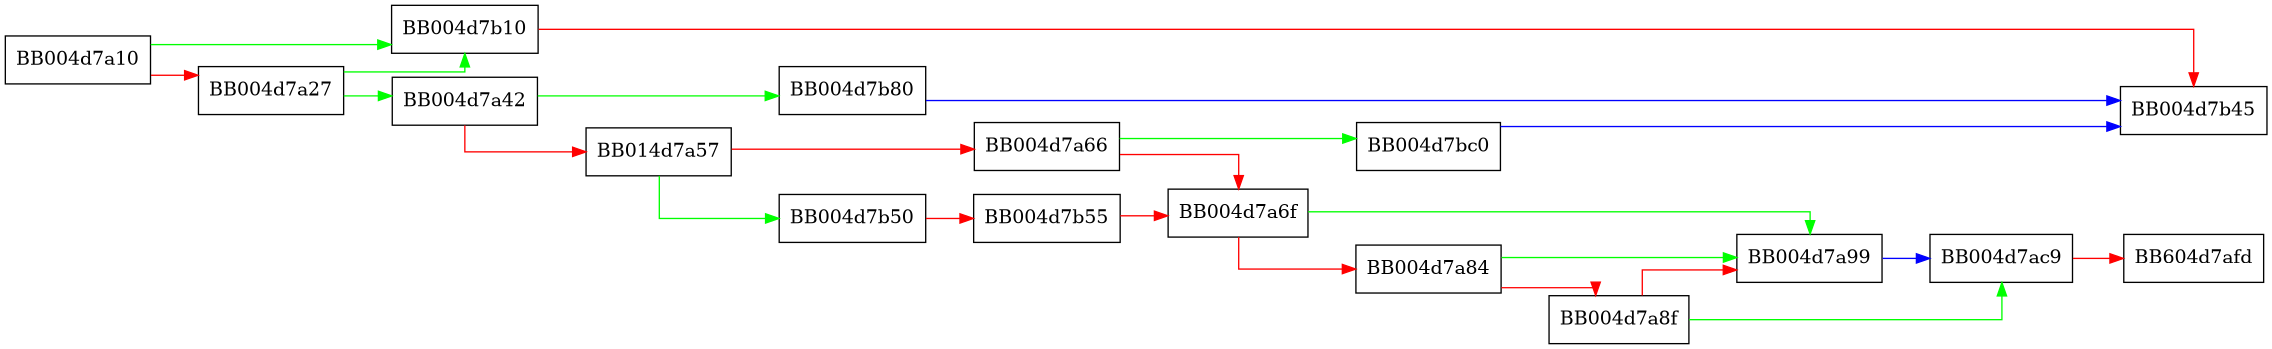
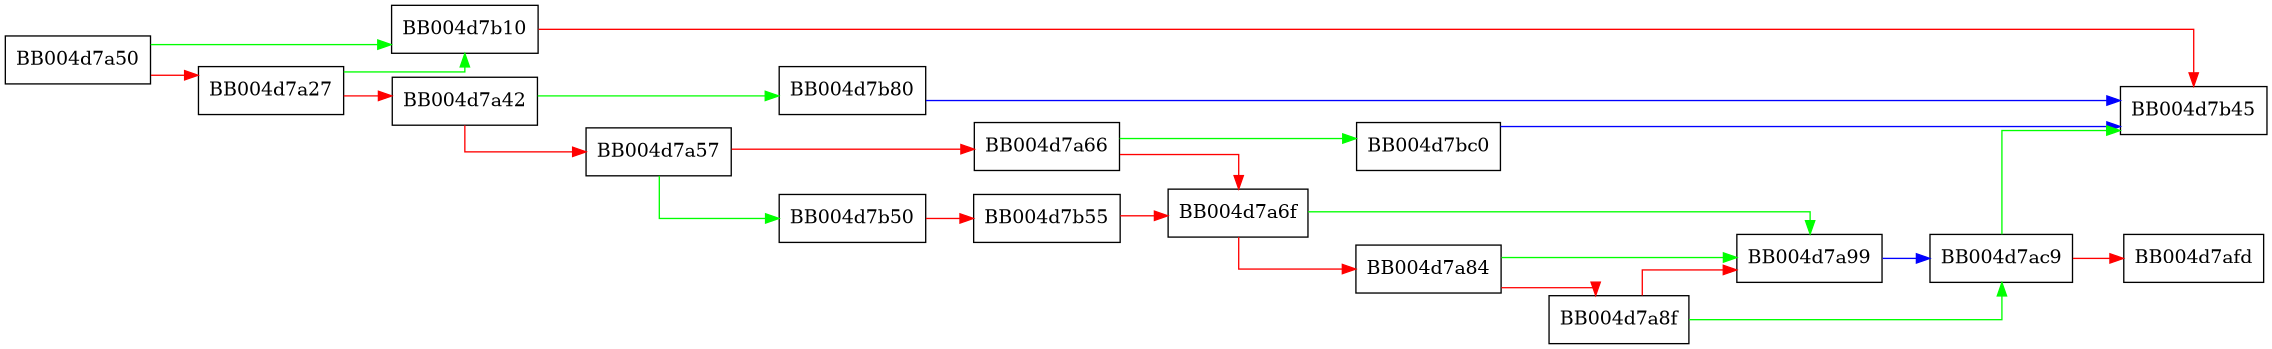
node "BB004d7a10": label "BB004d7a10" -> "BB004d7a50"
edge "BB004d7a27" -> "BB004d7a42": color green -> red
edge "BB004d7ac9" -> "BB004d7b45": added
node "BB014d7a57": label "BB014d7a57" -> "BB004d7a57"
node "BB604d7afd": label "BB604d7afd" -> "BB004d7afd"
